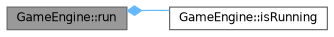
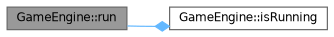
edge "GameEngine::isRunning" -> "GameEngine::run": reversed
